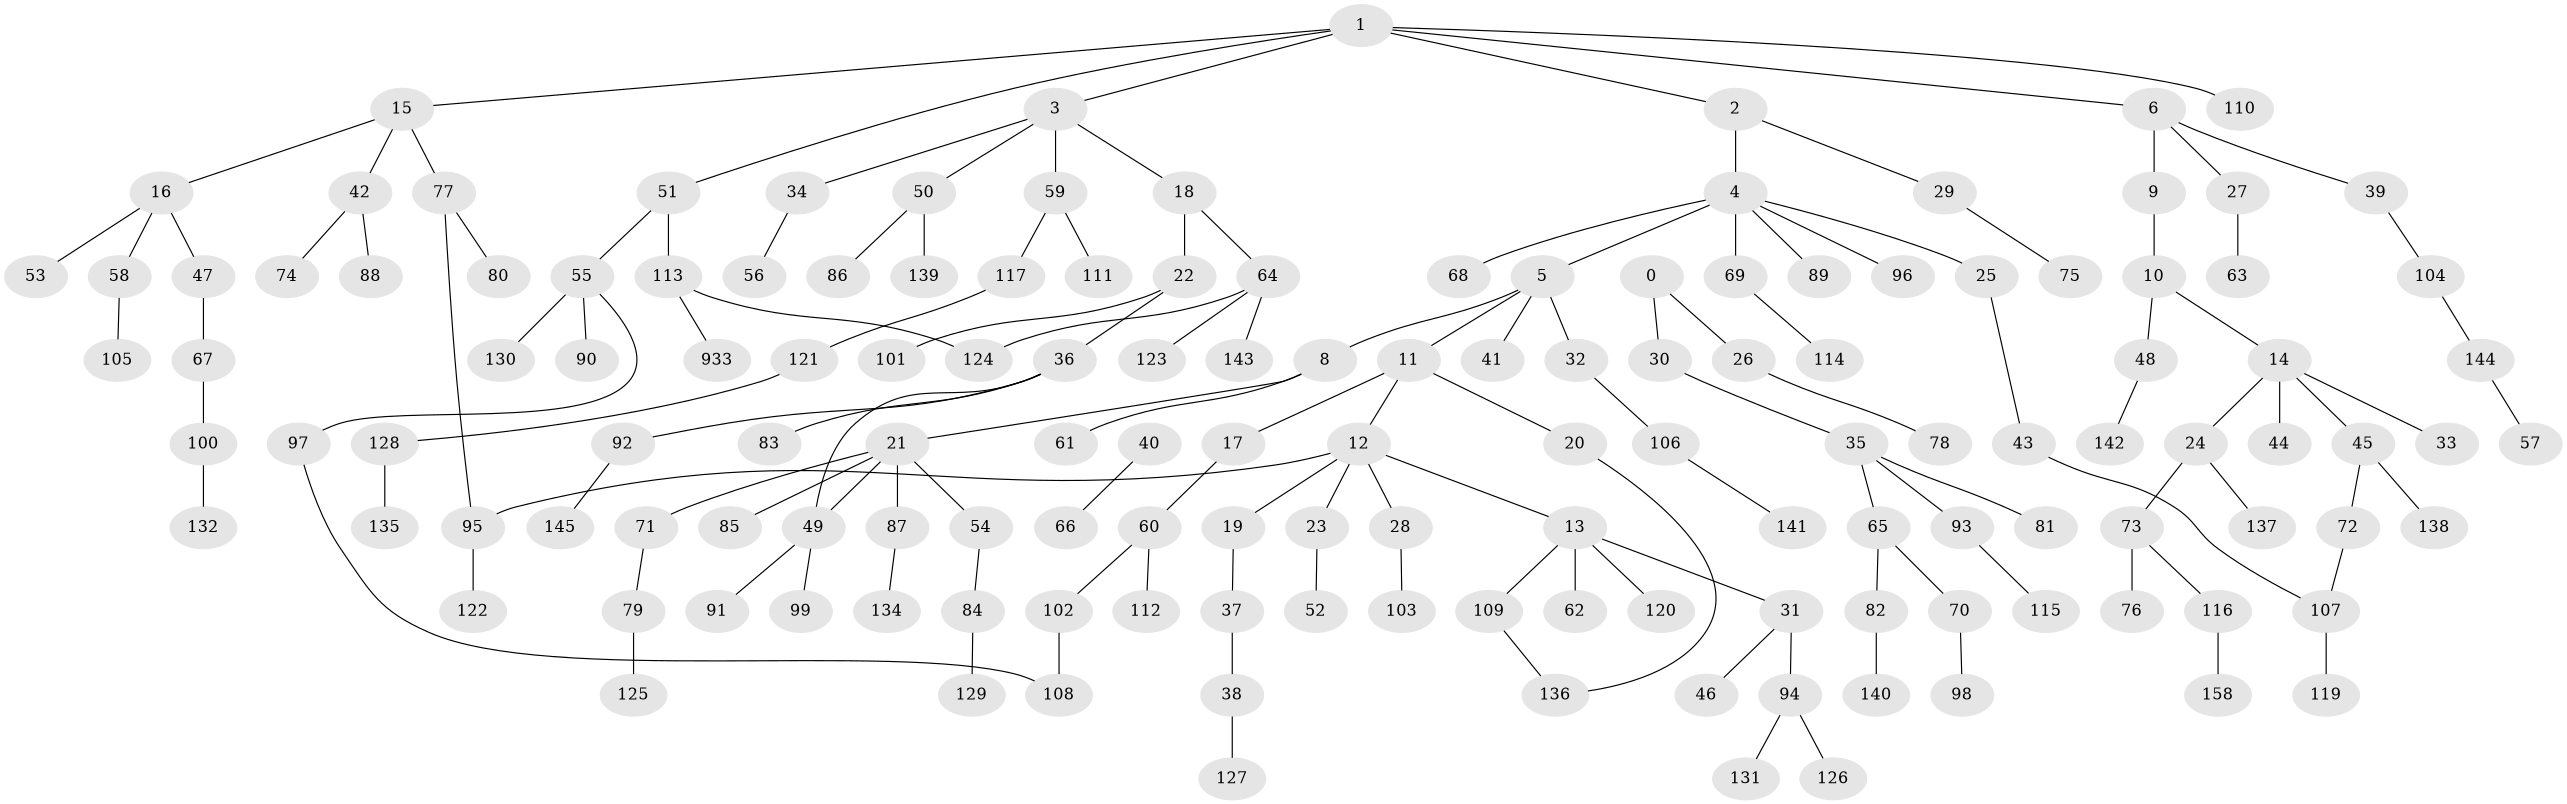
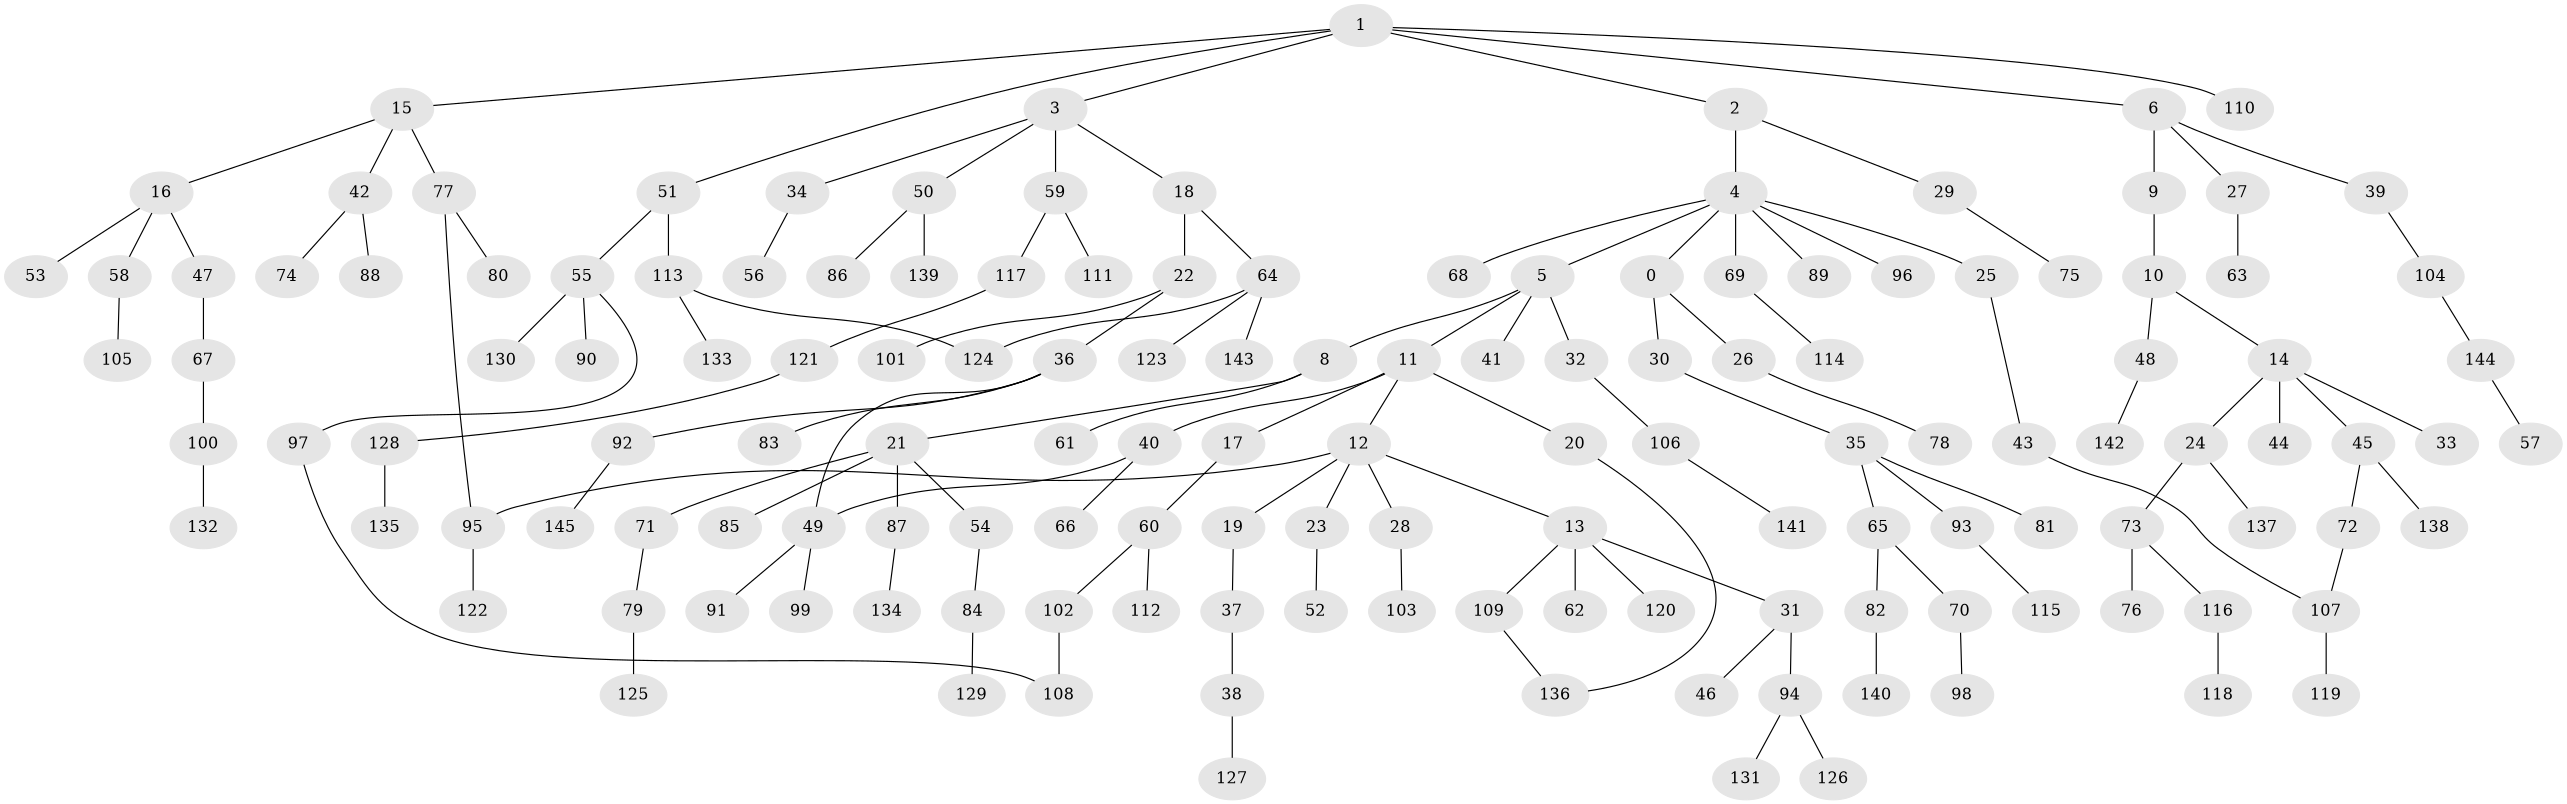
edge "4" -- "0": added
node "933": label "933" -> "133"
edge "11" -- "40": added
edge "21" -- "49": now "40" -- "49"
node "158": label "158" -> "118"
